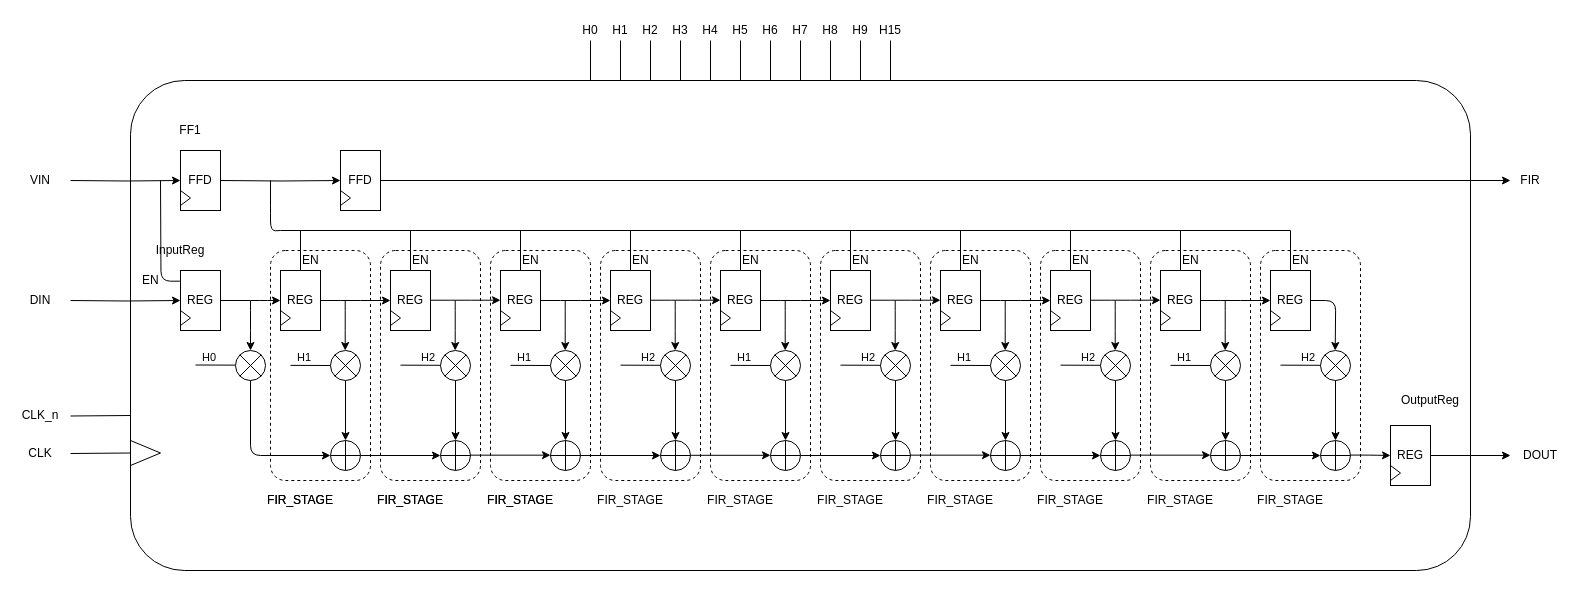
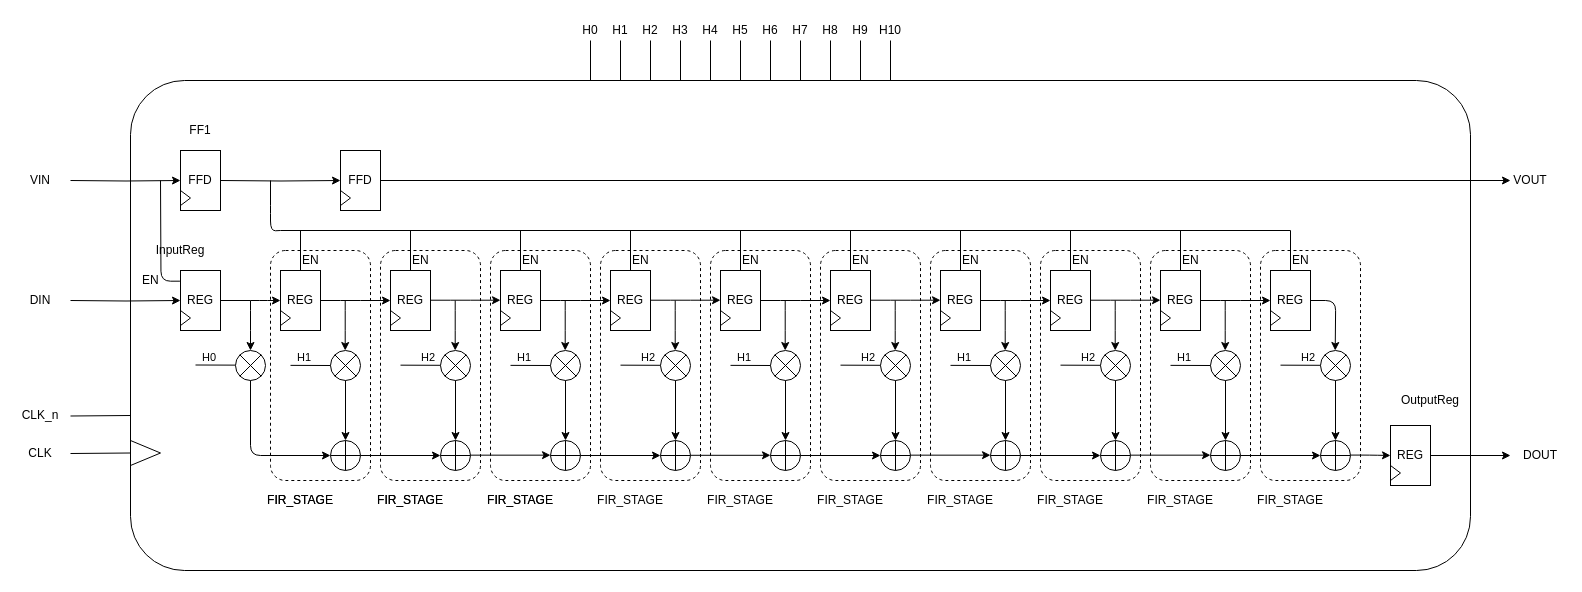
node "H15": label "H15" -> "H10"
node "FF1": moved (191, 131) -> (201, 131)
node "FIR": label "FIR" -> "VOUT"
